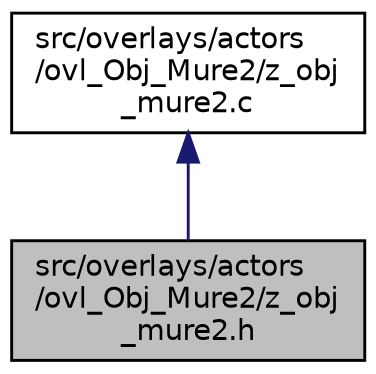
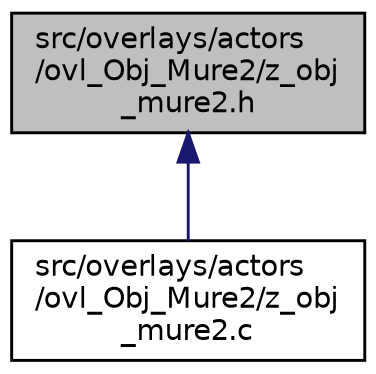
edge "src/overlays/actors /ovl_Obj_Mure2/z_obj _mure2.h" -> "src/overlays/actors /ovl_Obj_Mure2/z_obj _mure2.c": reversed
